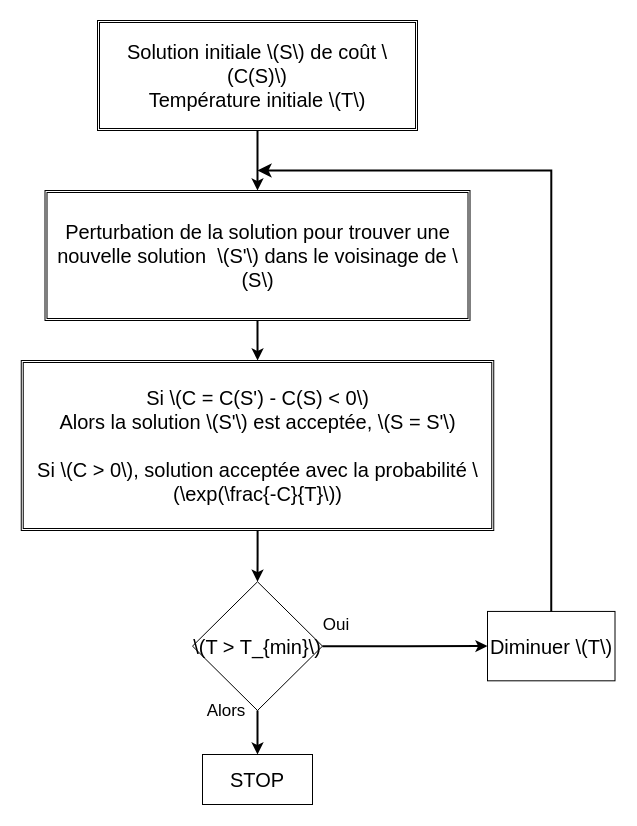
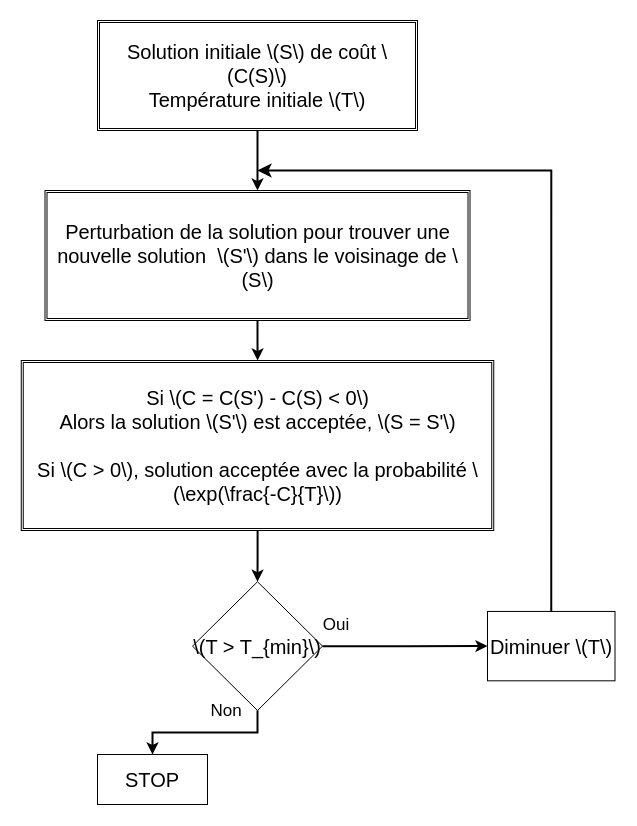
node "Alors": label "Alors" -> "Non"
node "STOP": moved (258, 780) -> (153, 780)
